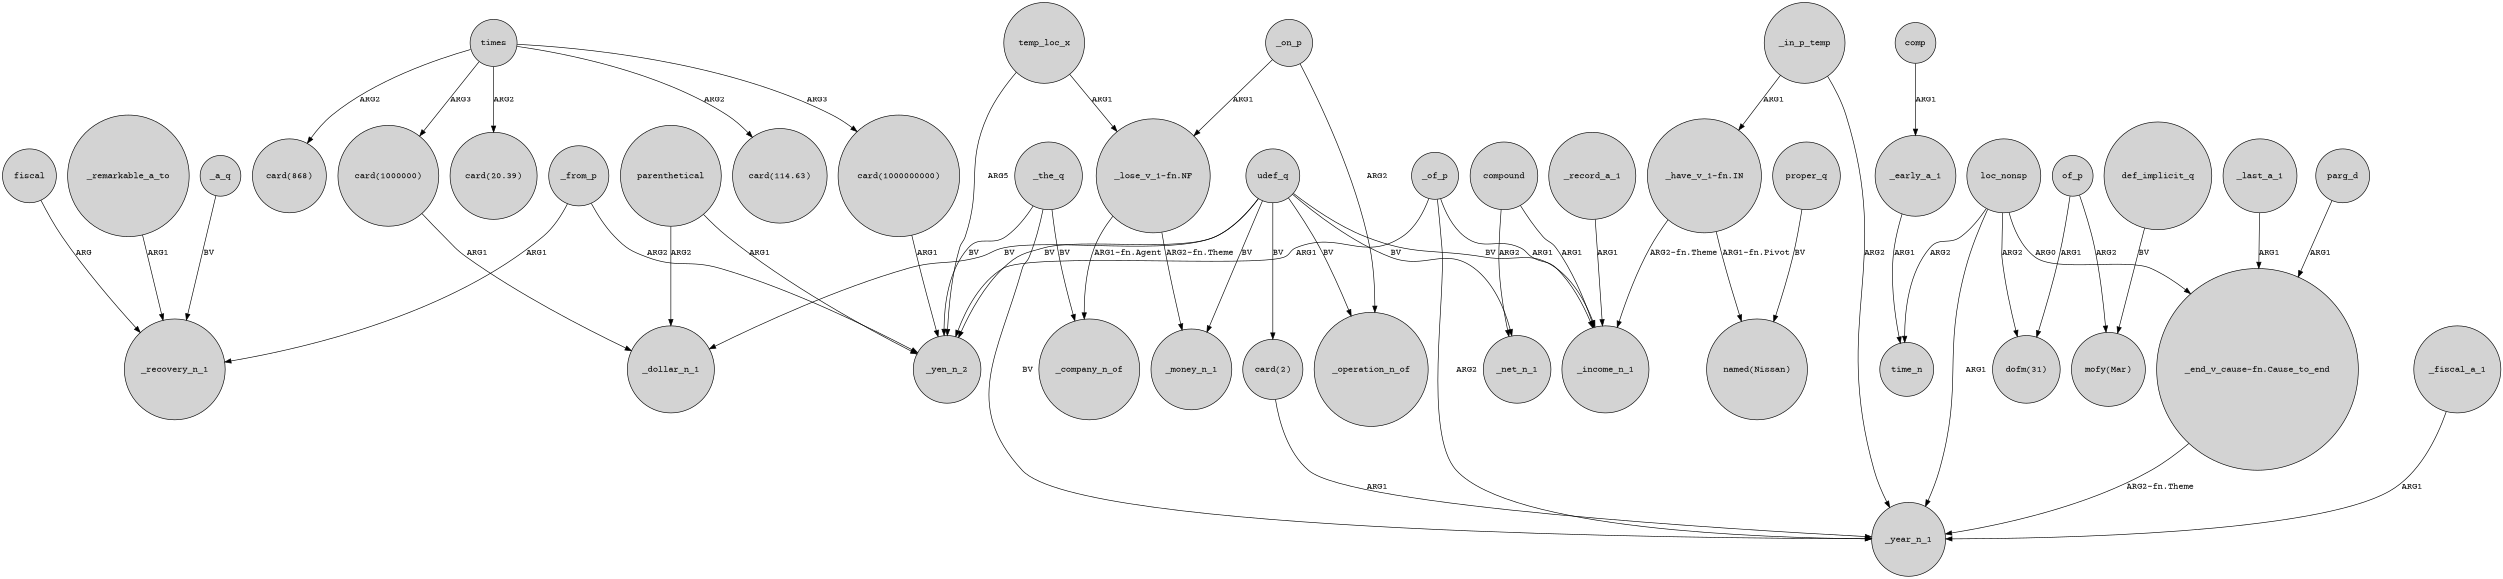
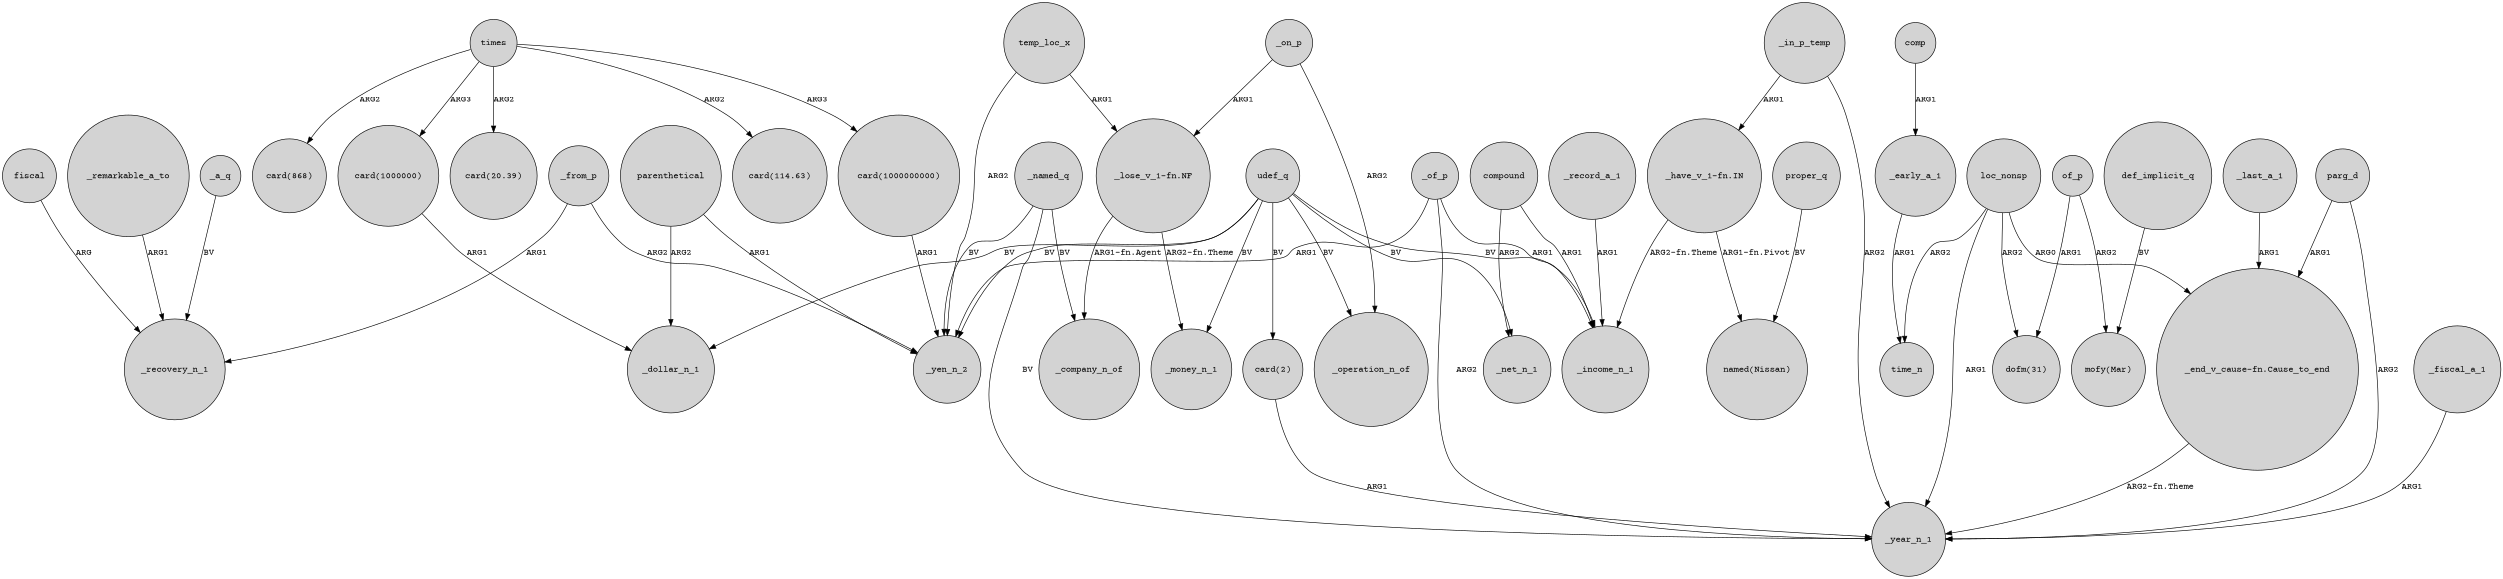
edge "temp_loc_x" -> "_yen_n_2": label "ARG5" -> "ARG2"
node "_the_q": label "_the_q" -> "_named_q"
edge "parg_d" -> "_year_n_1": added, label "ARG2"
